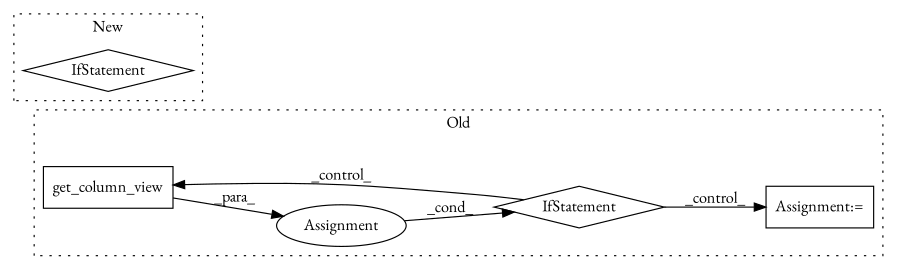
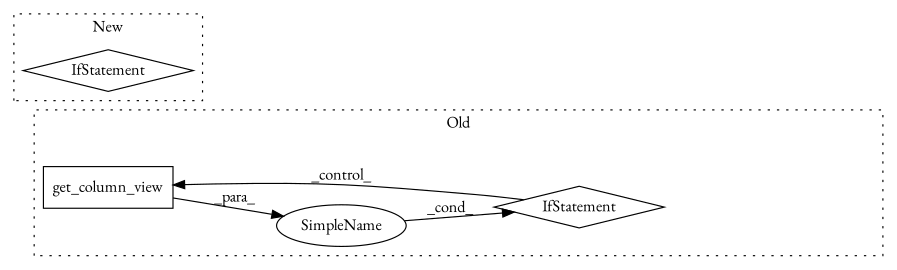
node "Assignment:=": removed
node "Assignment": label "Assignment" -> "SimpleName"
